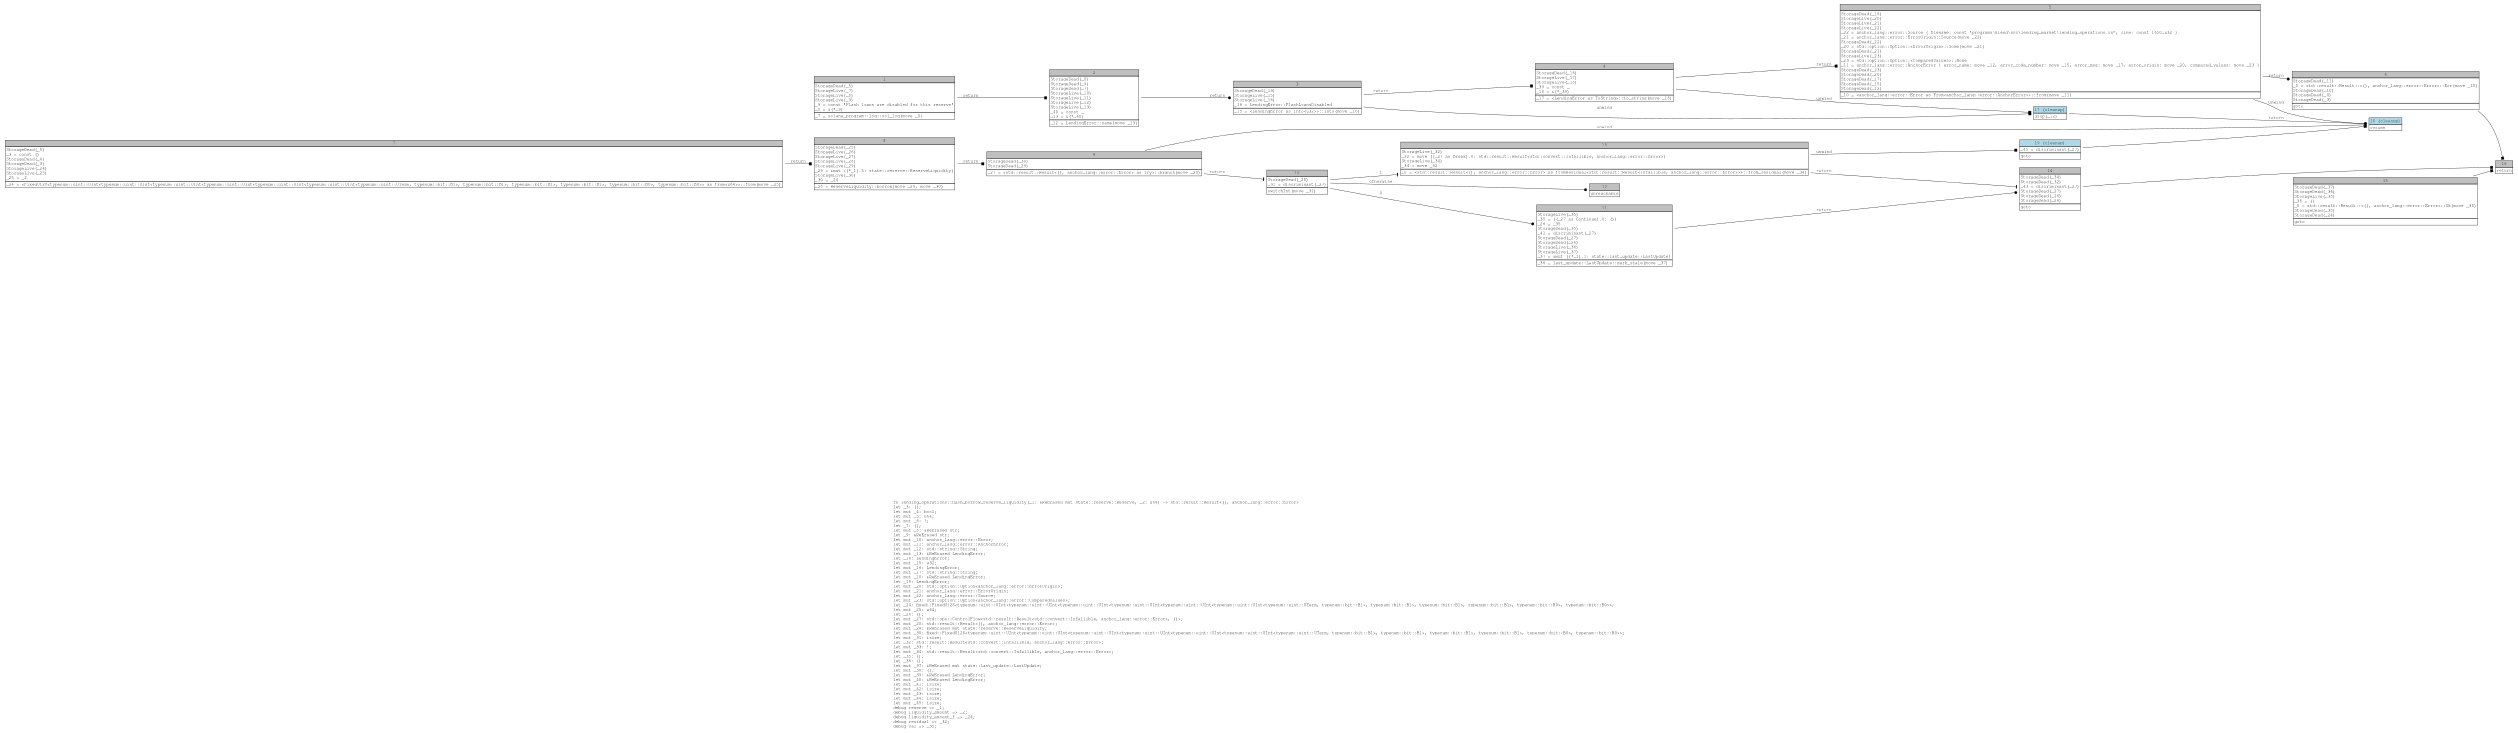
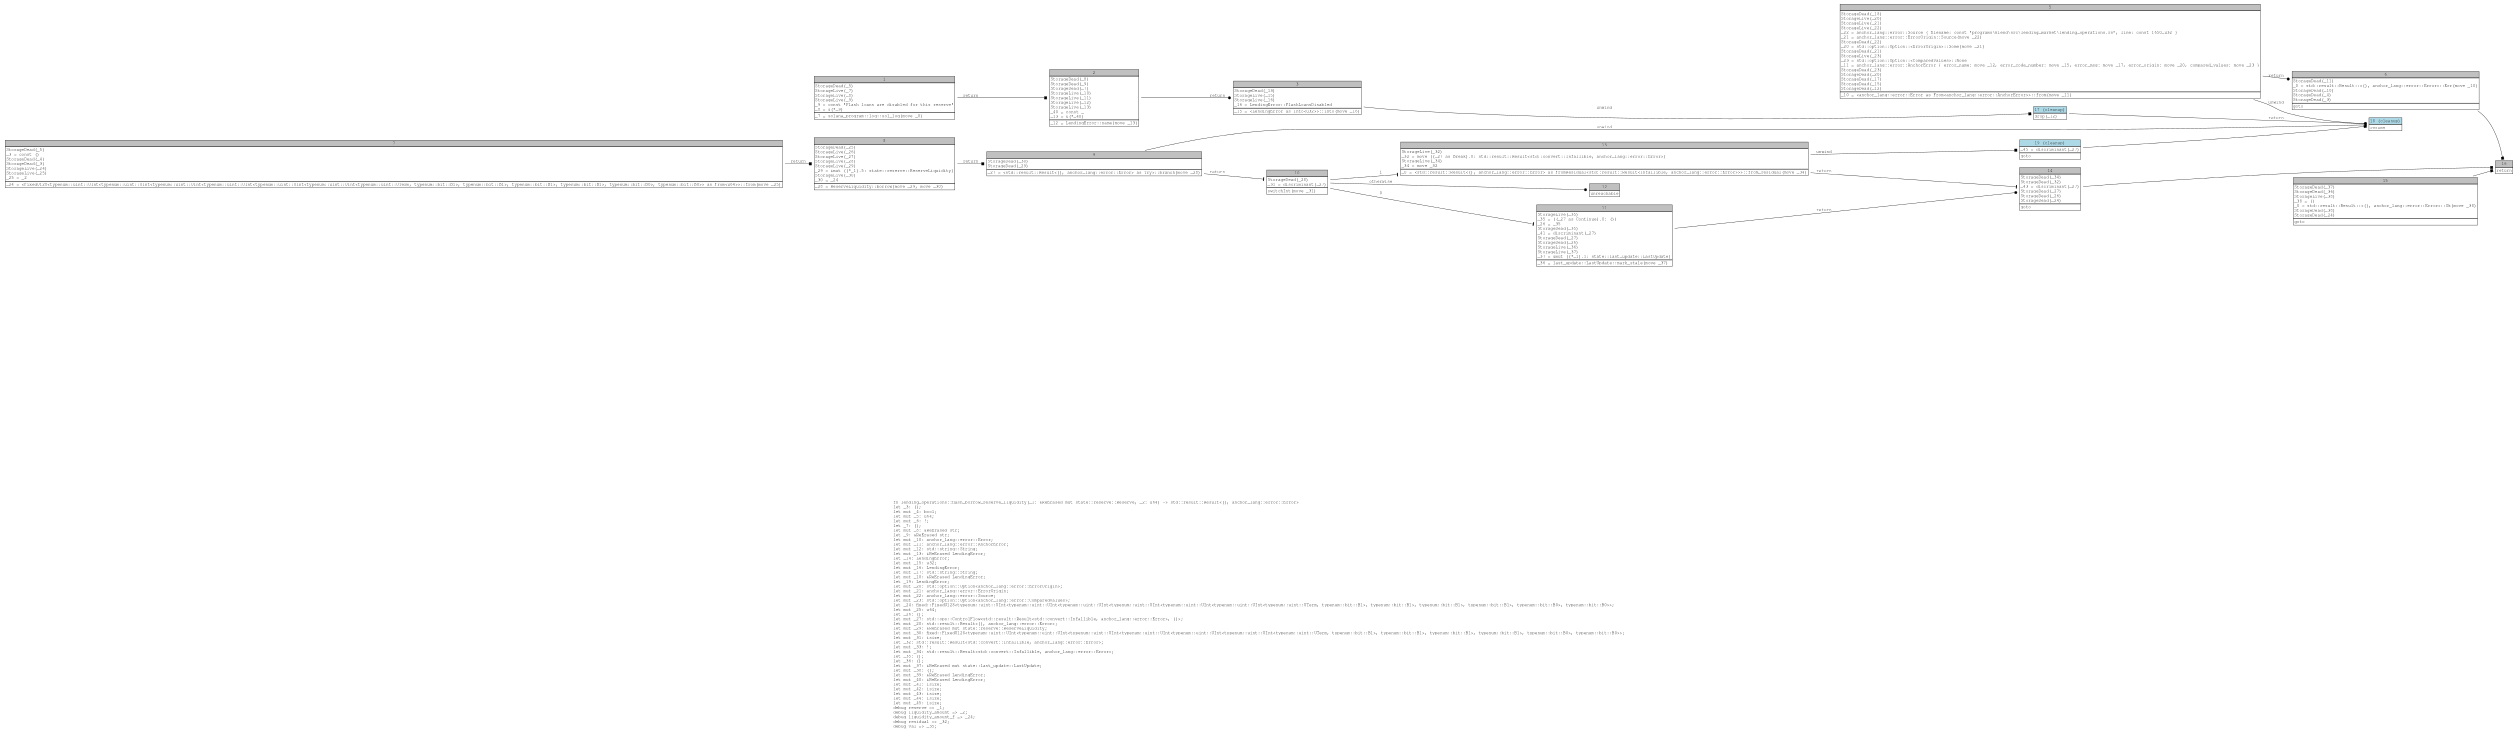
node "4": removed
edge "10" -> "11": arrowhead dot -> tee
